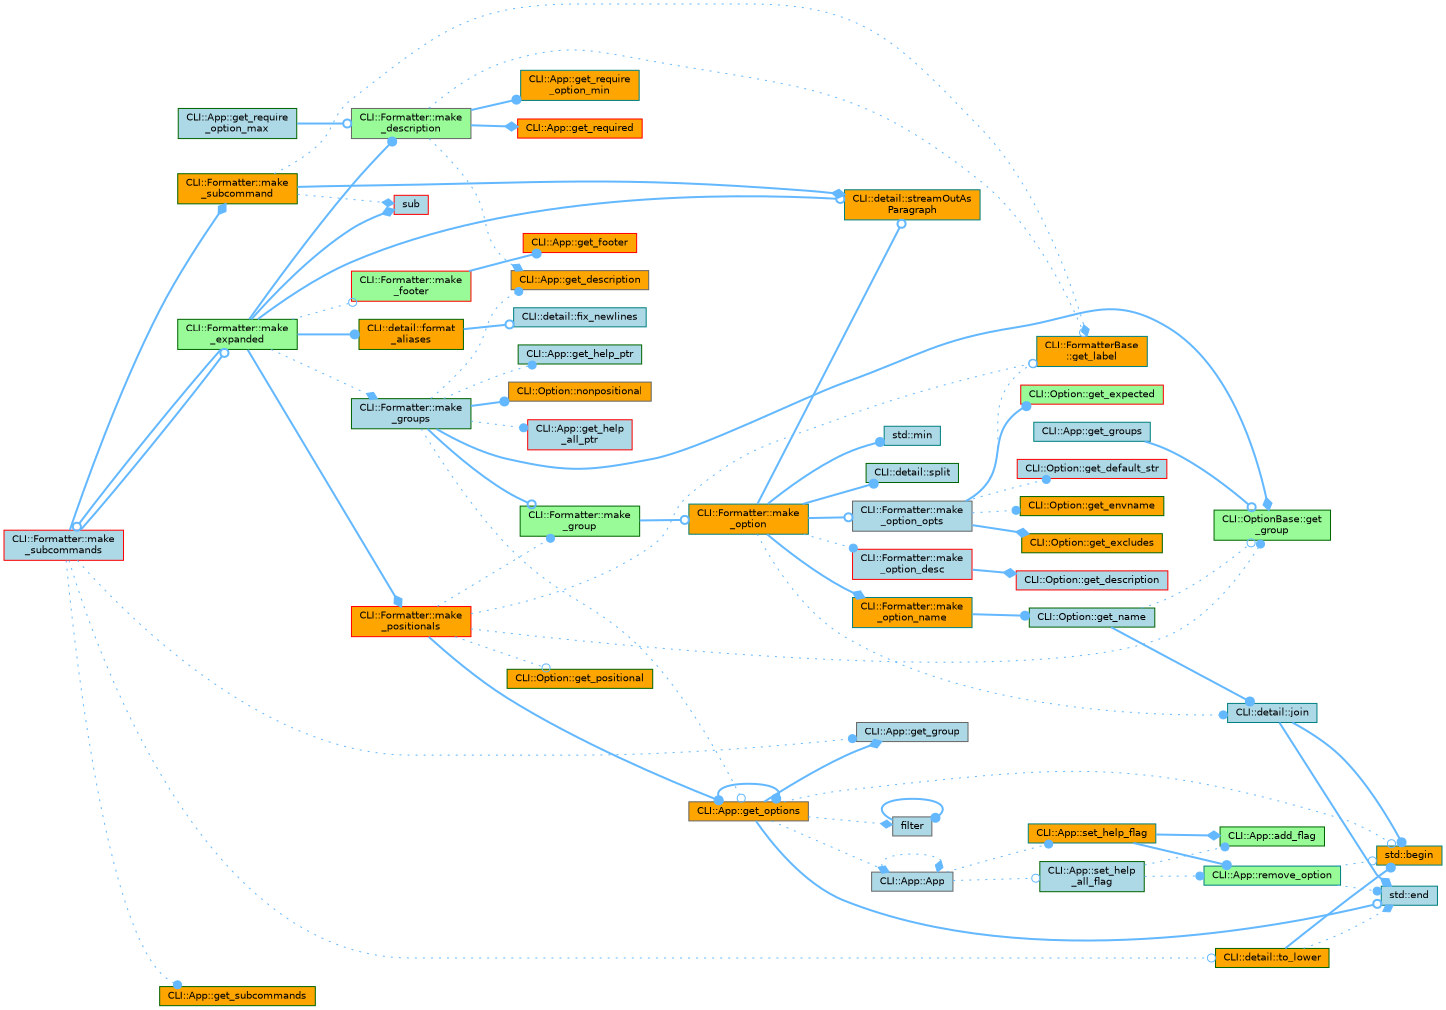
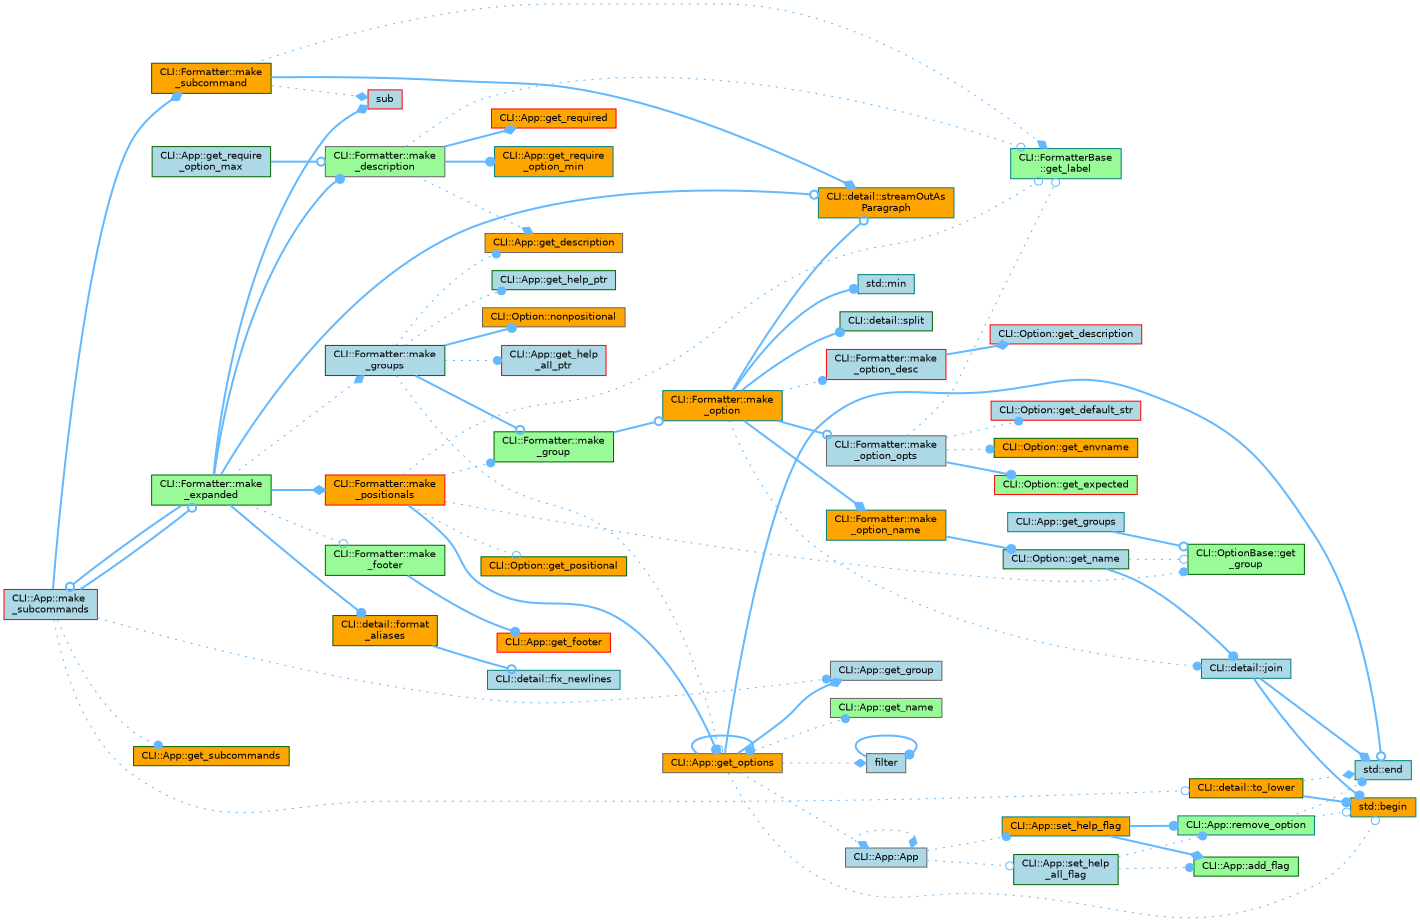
node "CLI::Formatter::make _footer": color red -> darkgreen
node "CLI::FormatterBase ::get_label": fillcolor orange -> palegreen
edge "CLI::Formatter::make _groups" -> "CLI::OptionBase::get _group": removed
node "CLI::Option::get_excludes": removed
node "CLI::Formatter::make _subcommands": label "CLI::Formatter::make _subcommands" -> "CLI::App::make _subcommands"
node "CLI::App::get_name": added
